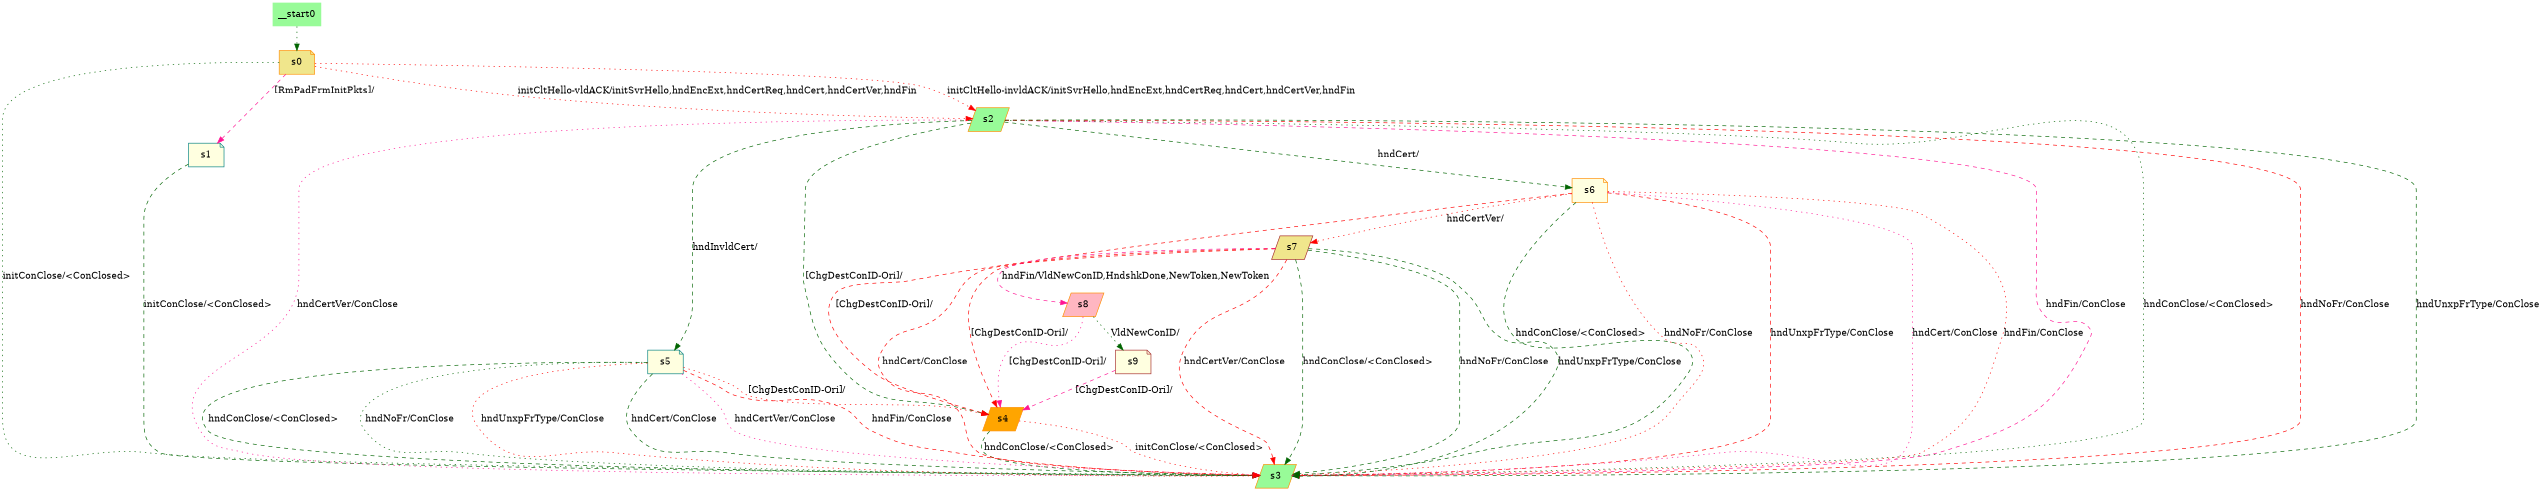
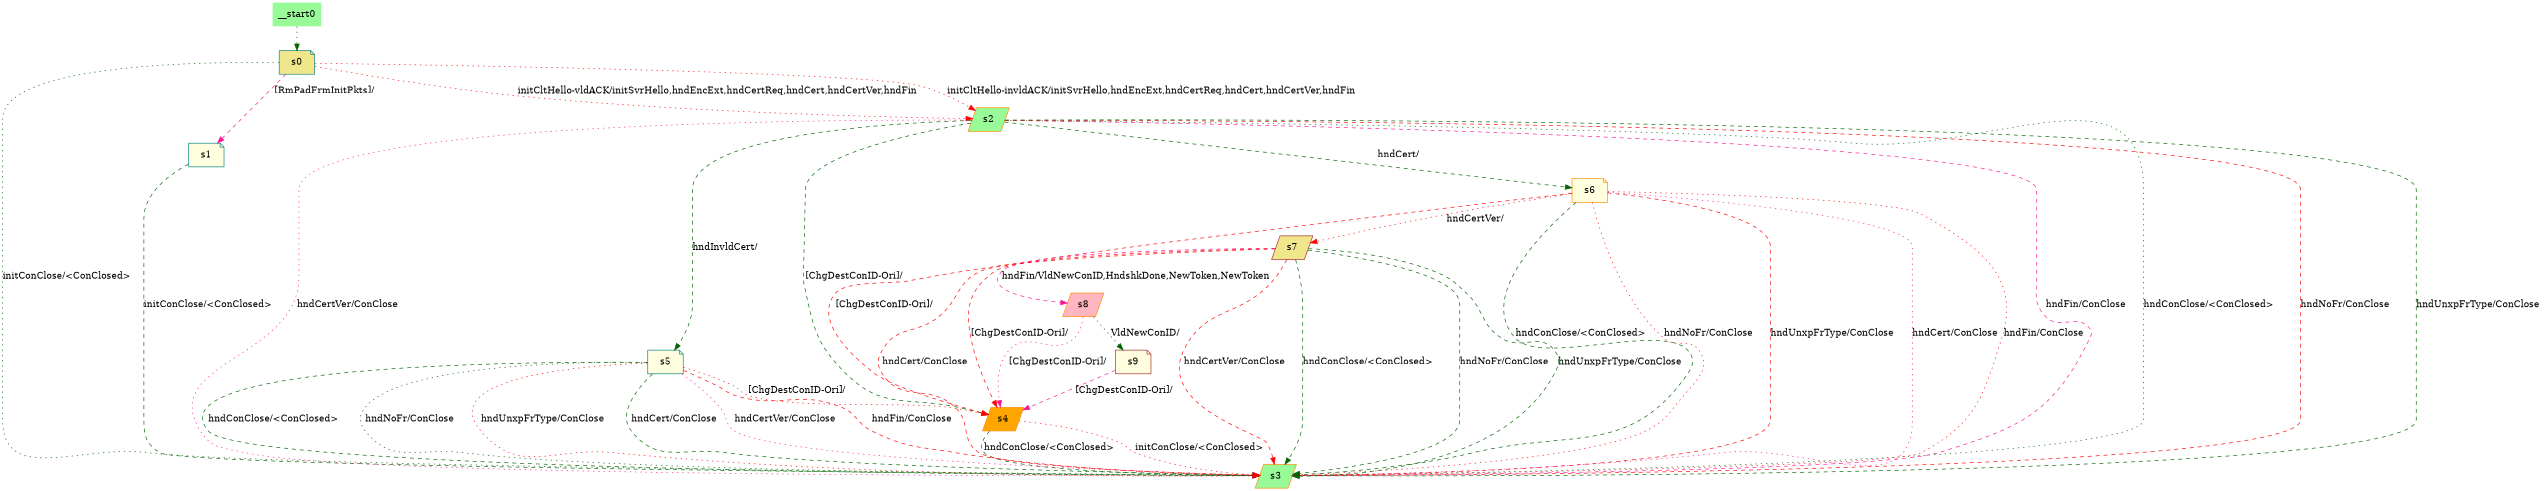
node "s0": color darkorange -> teal
